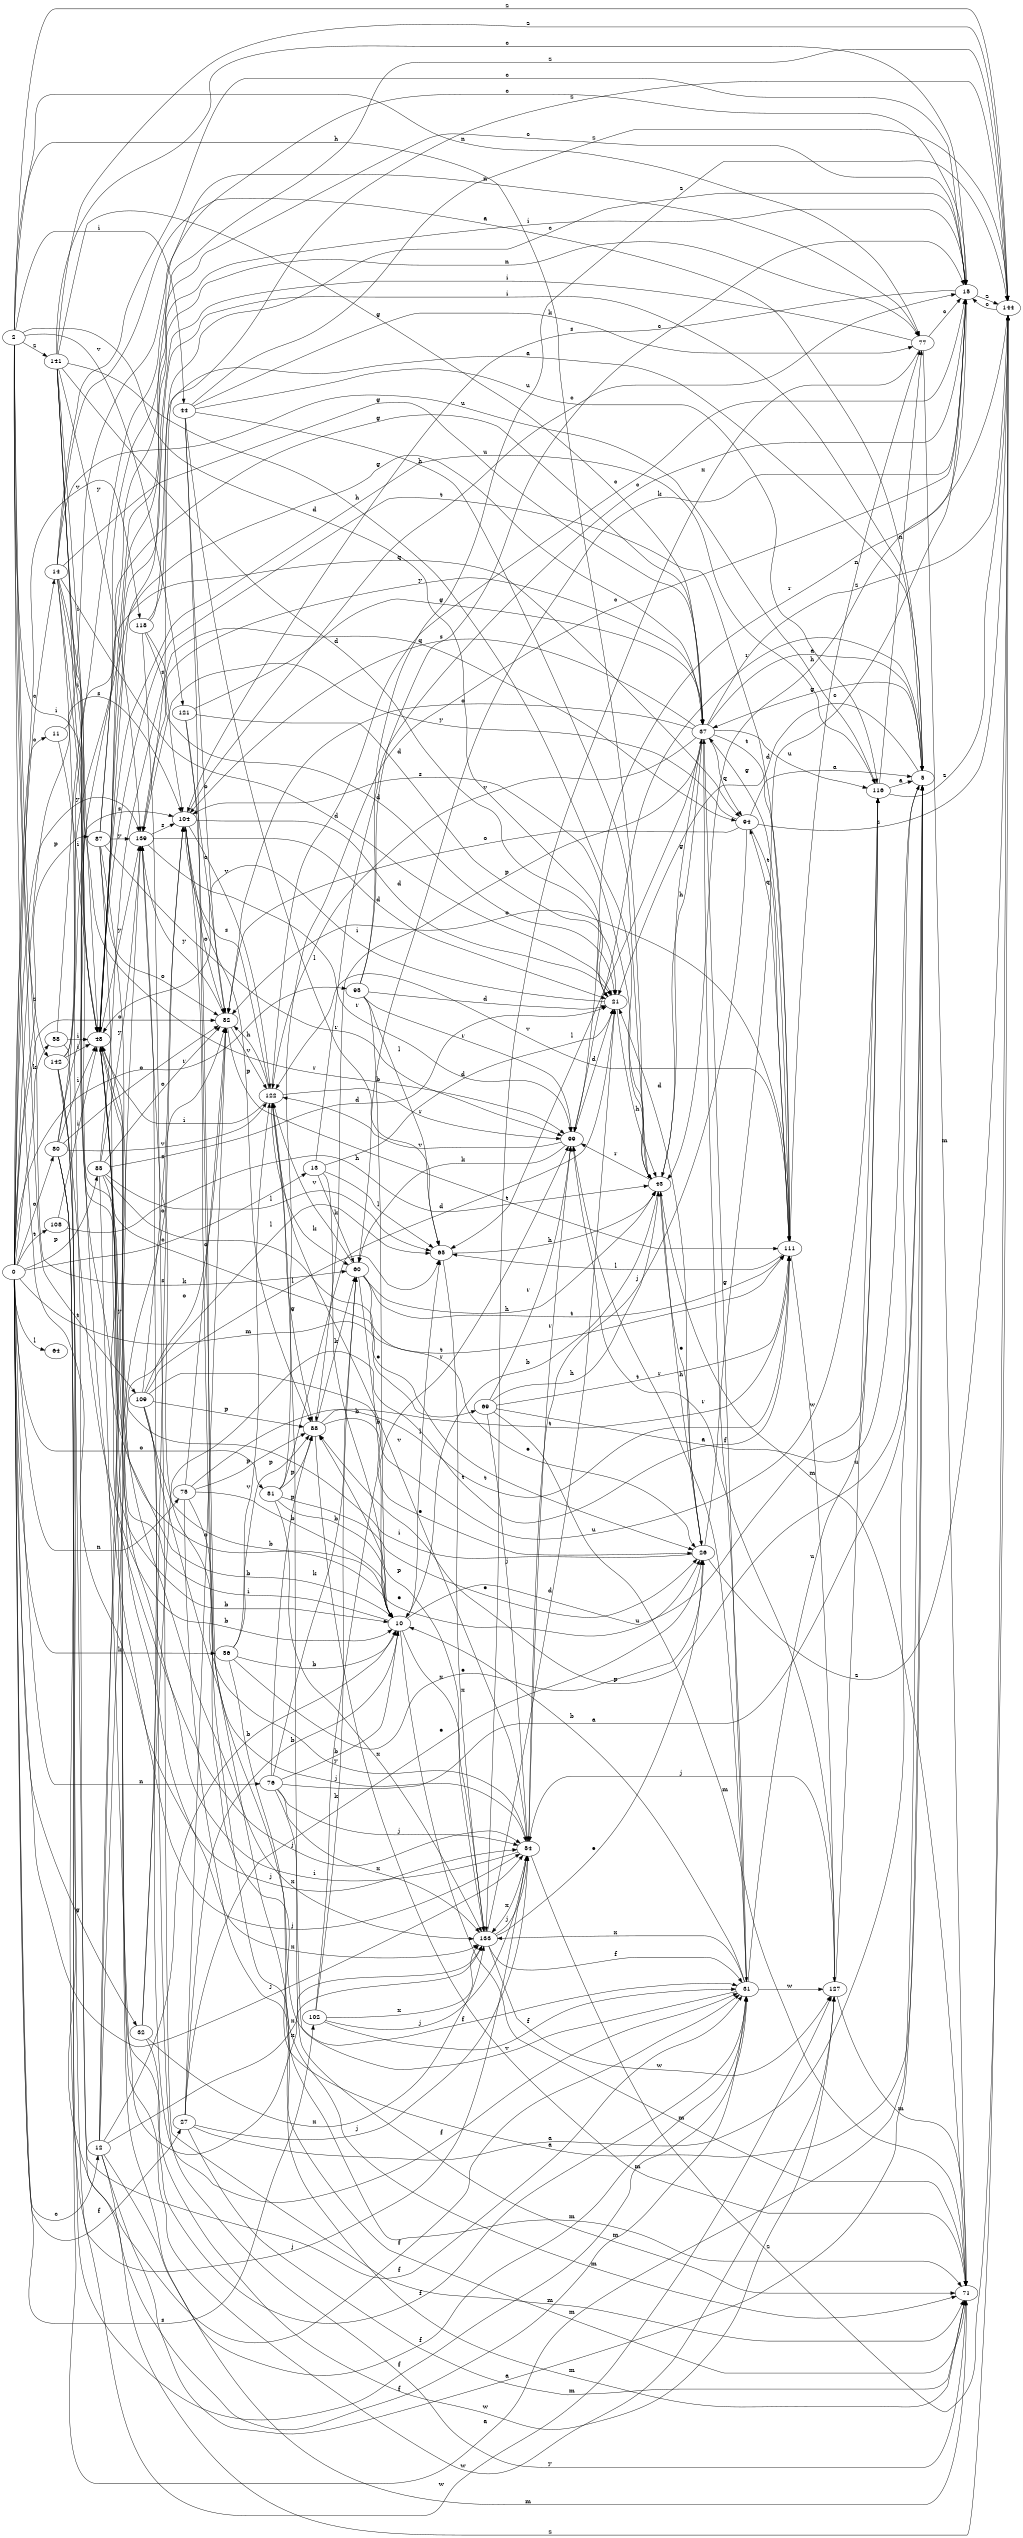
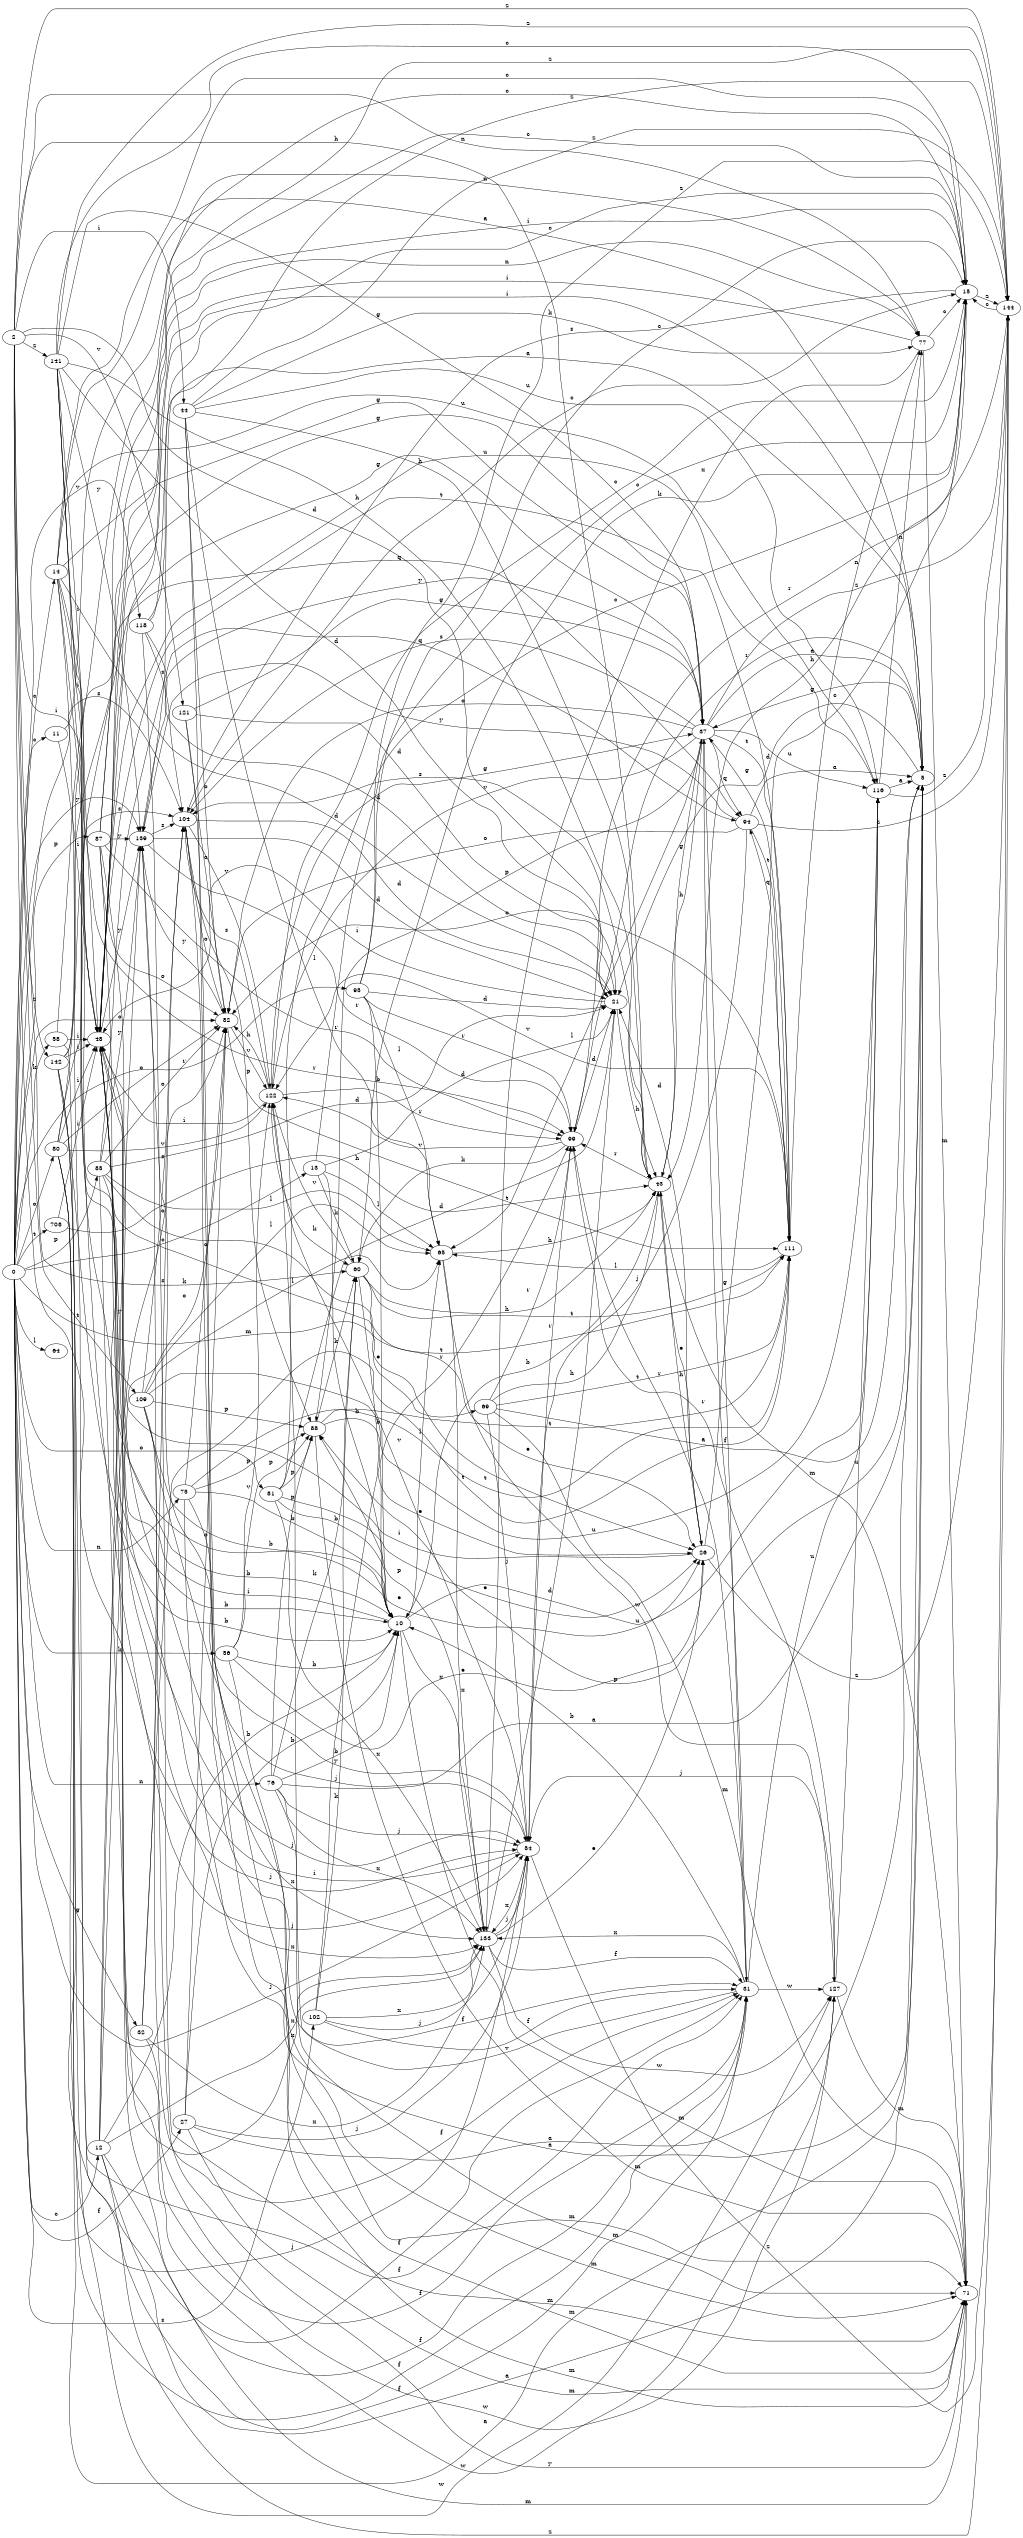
node "108": label "108" -> "708"
edge "122" -> "88": now "122" -> "37"
edge "111" -> "127": now "65" -> "127"
edge "27" -> "26": removed, label "e"
